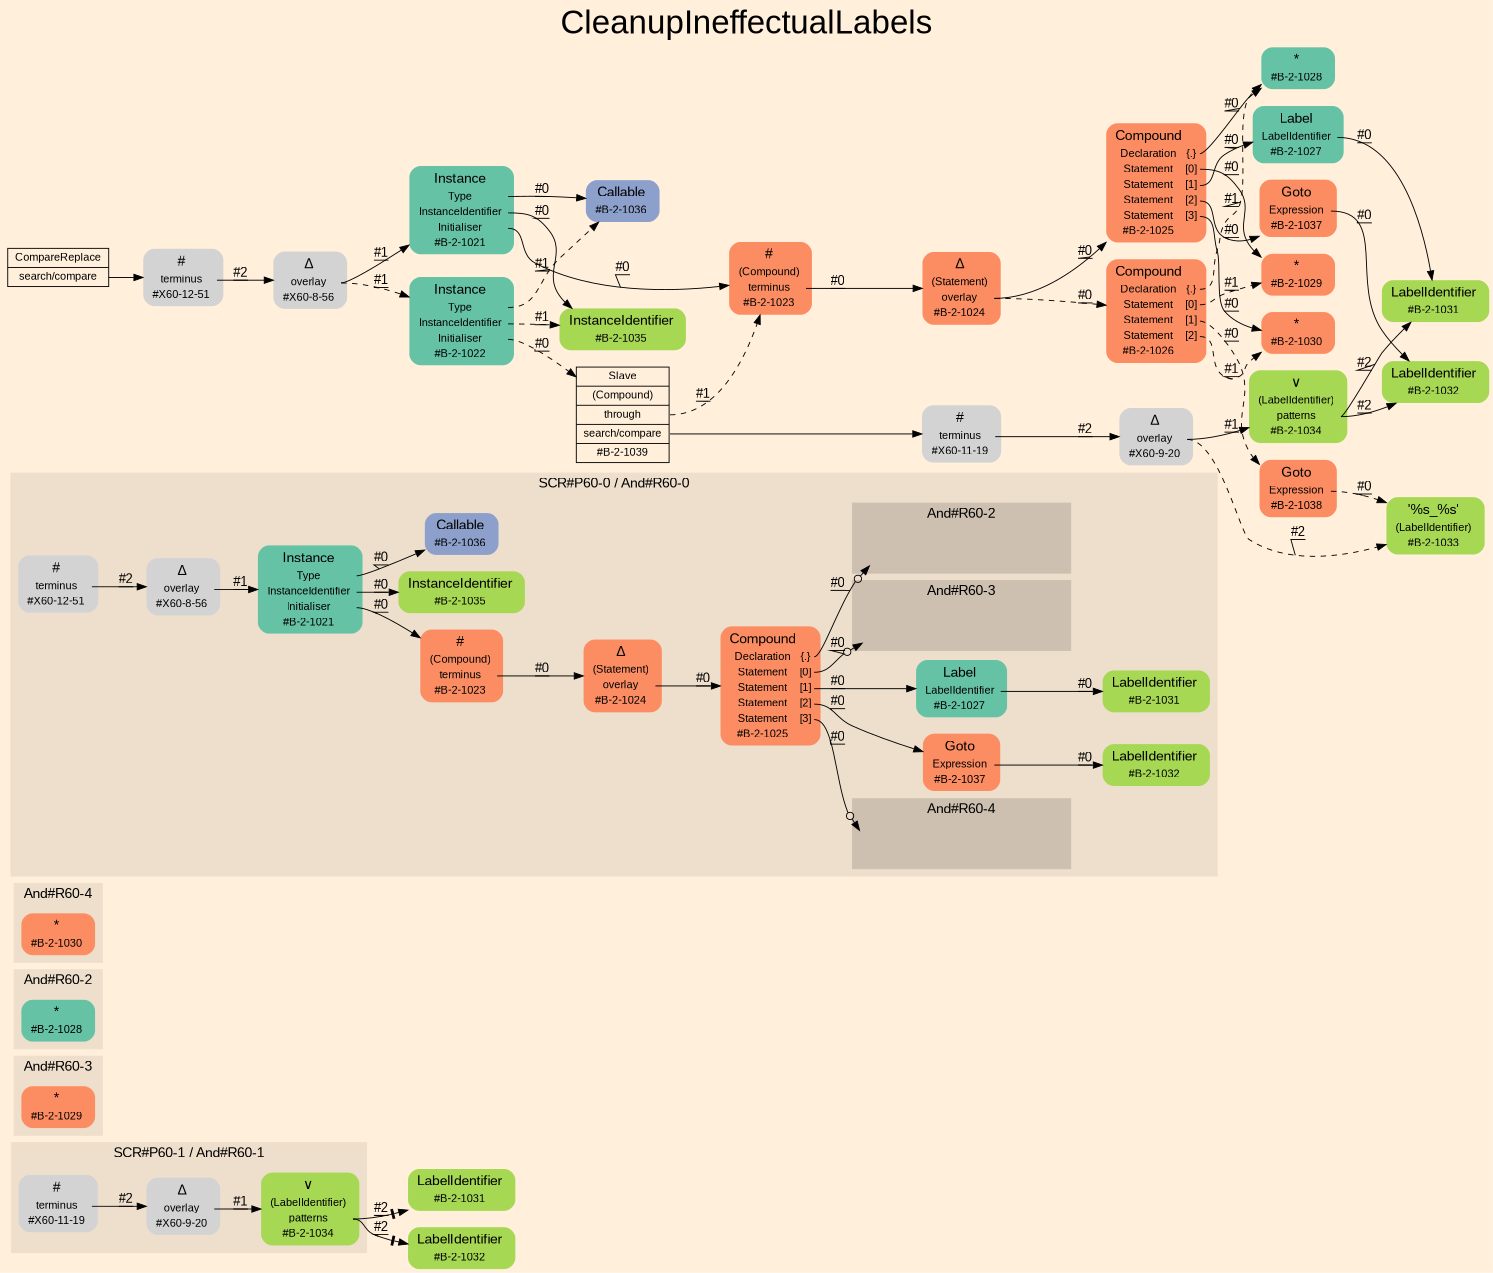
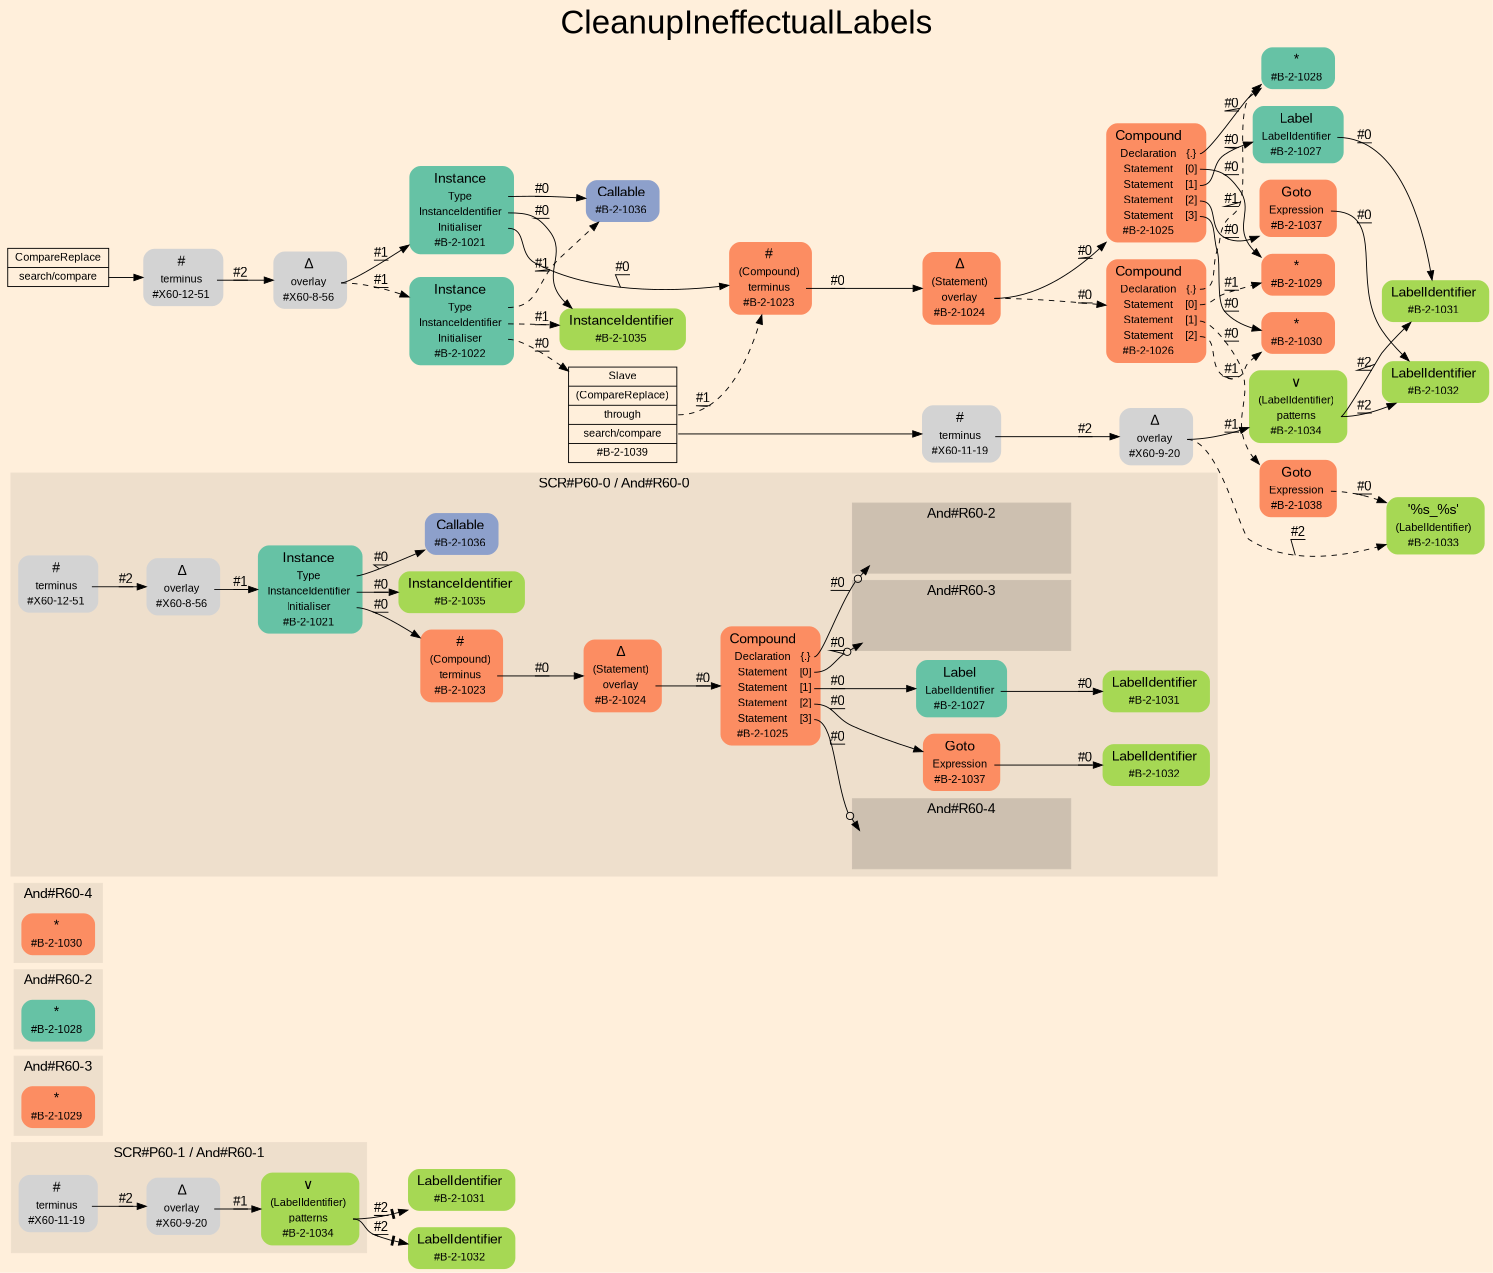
node "Slave": text "(Compound)" -> "(CompareReplace)"
